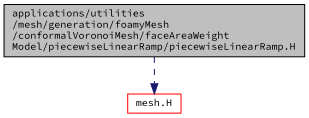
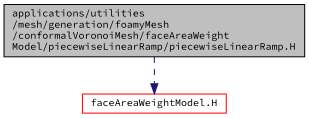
node "mesh.H": label "mesh.H" -> "faceAreaWeightModel.H"
